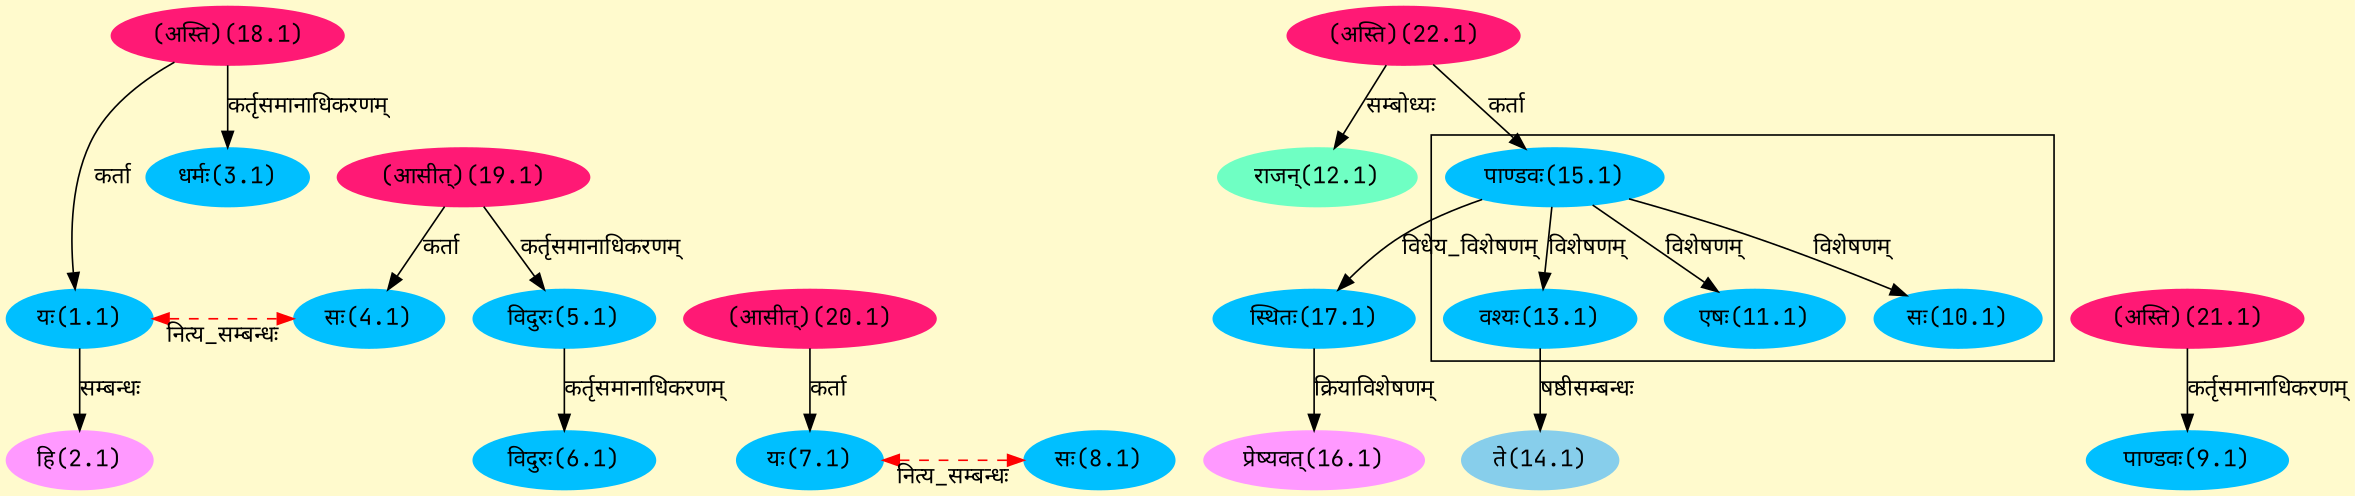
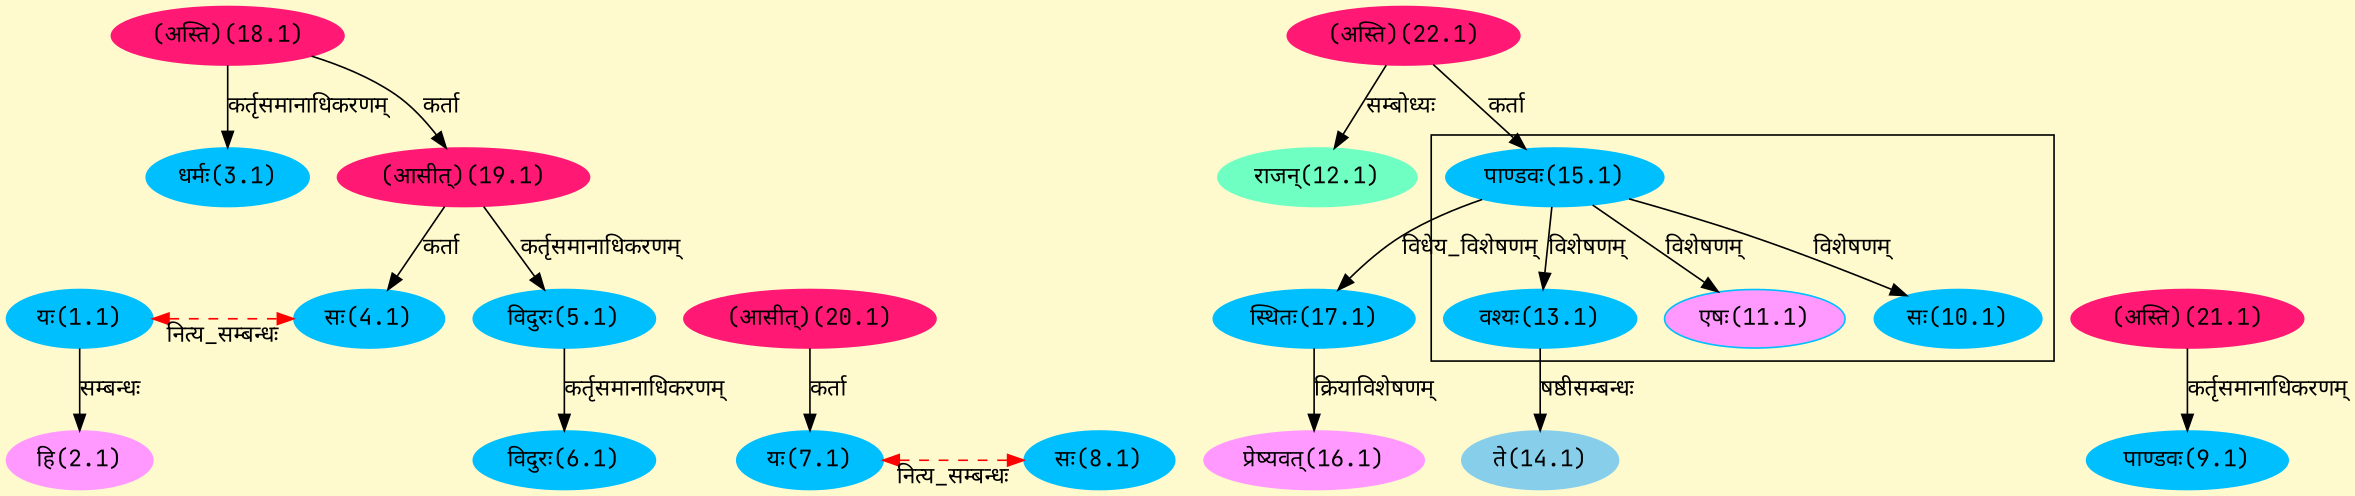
edge "(अस्ति)(18.1)" -> "यः(1.1)": now "(अस्ति)(18.1)" -> "(आसीत्)(19.1)"
node "एषः(11.1)": fillcolor #00bfff -> #ff99ff
